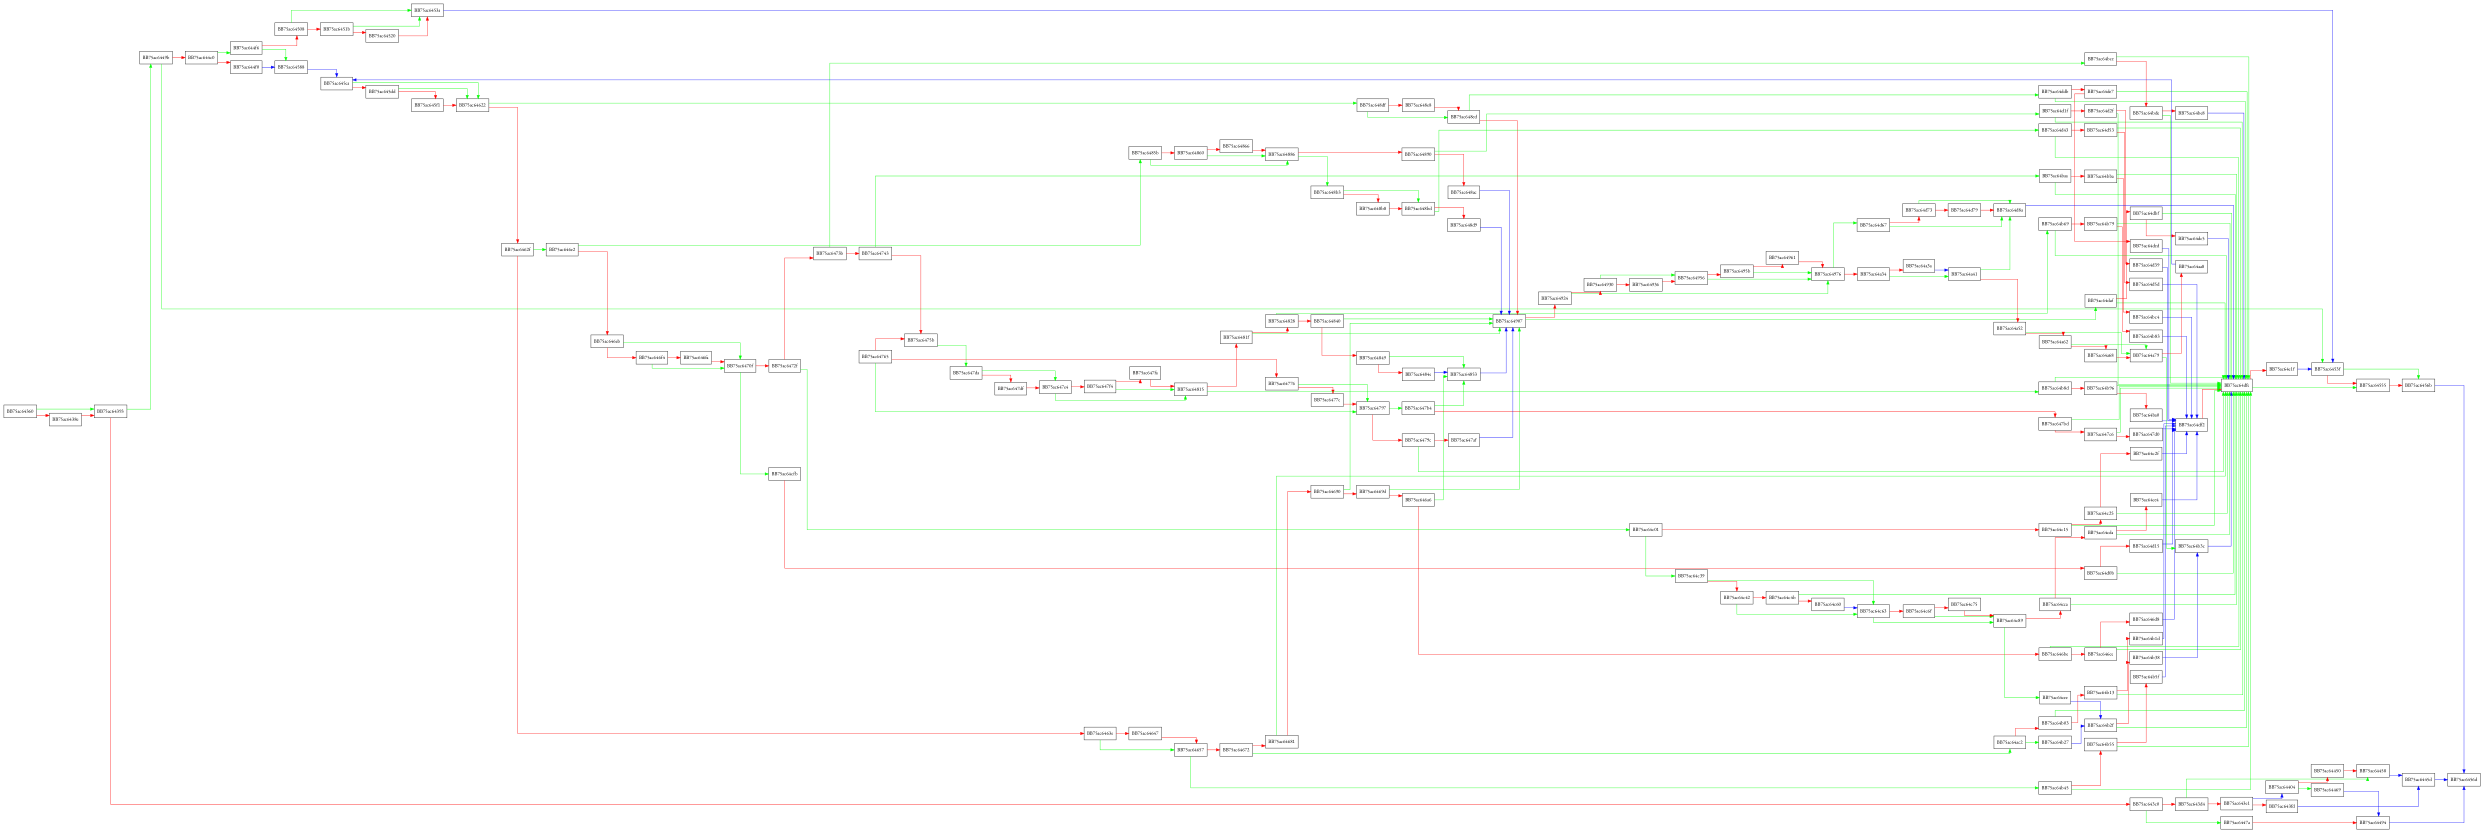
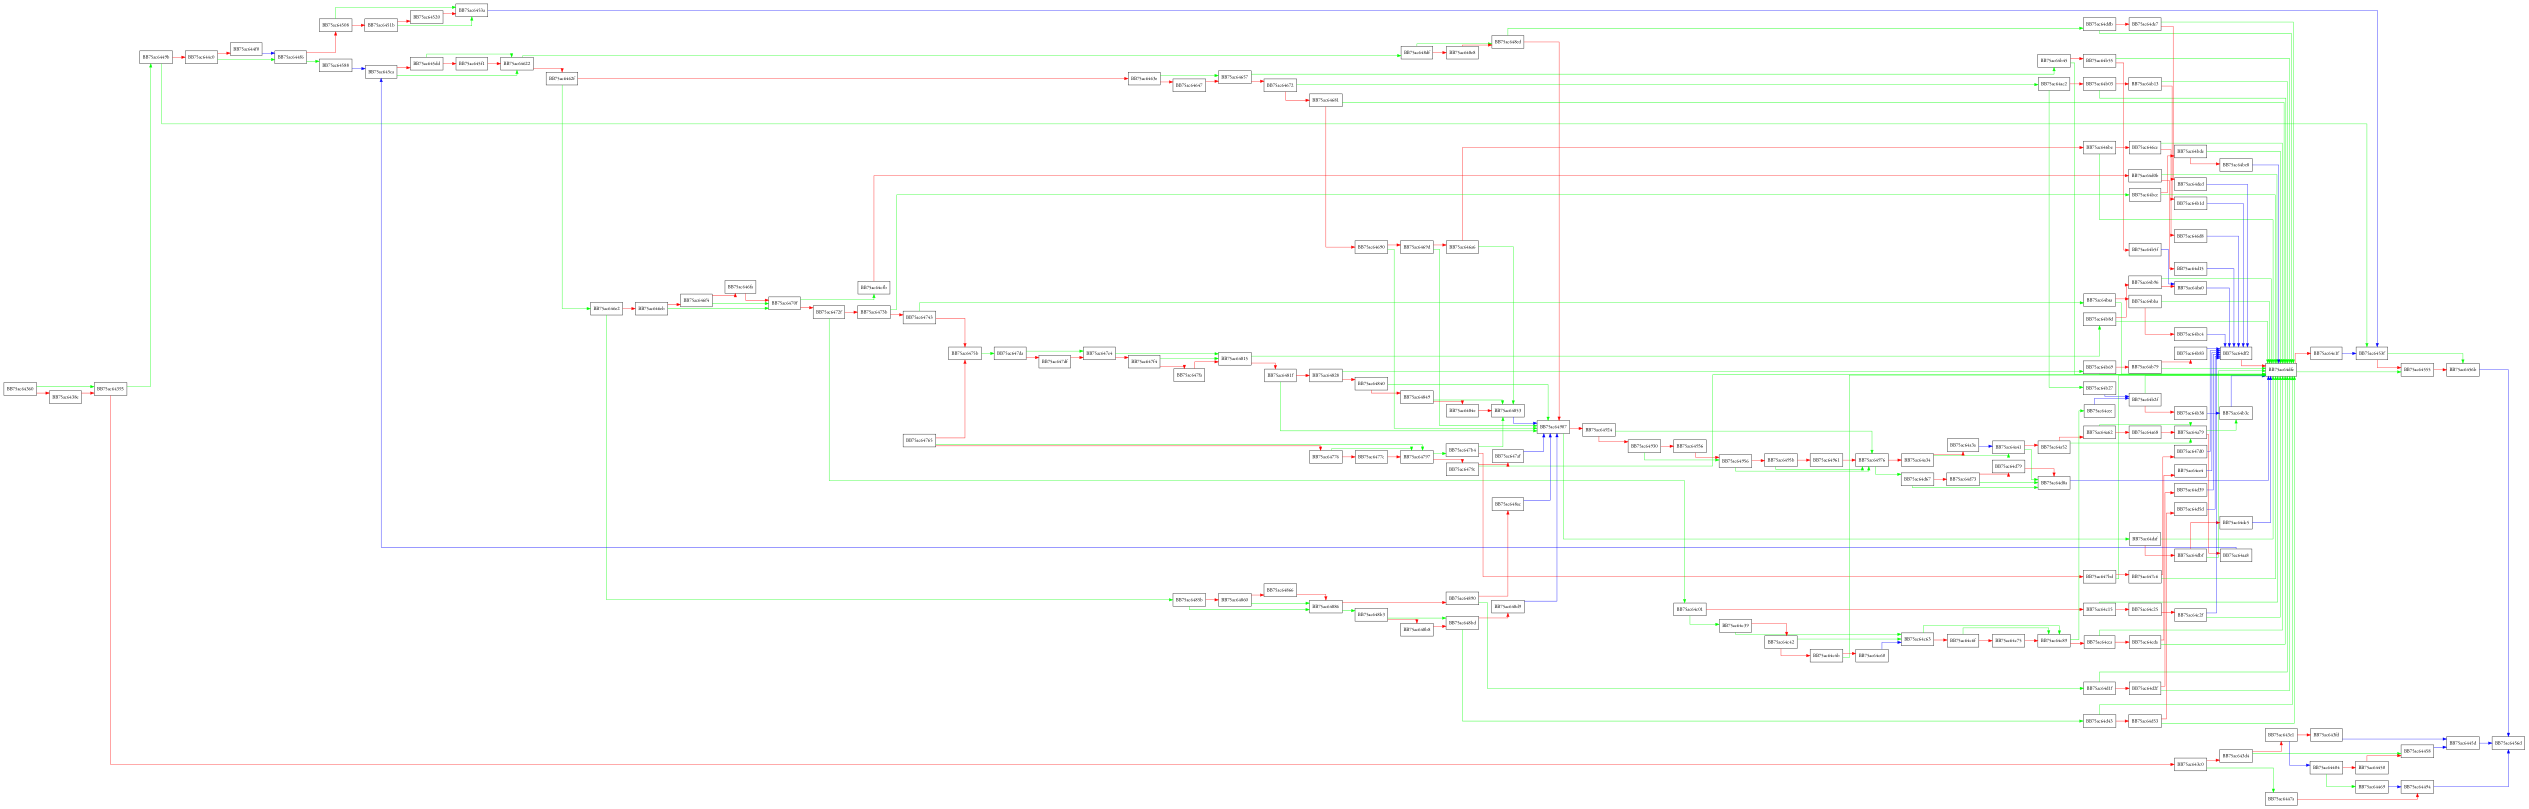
edge "BB75ac644f0" -> "BB75ac64588": now "BB75ac644f0" -> "BB75ac644f6"
edge "BB75ac6484e" -> "BB75ac64853": color blue -> red
edge "BB75ac64c25" -> "BB75ac64dfe": now "BB75ac64c2f" -> "BB75ac64dfe"
edge "BB75ac64b5f" -> "BB75ac64df2": now "BB75ac64b5f" -> "BB75ac64ba0"
